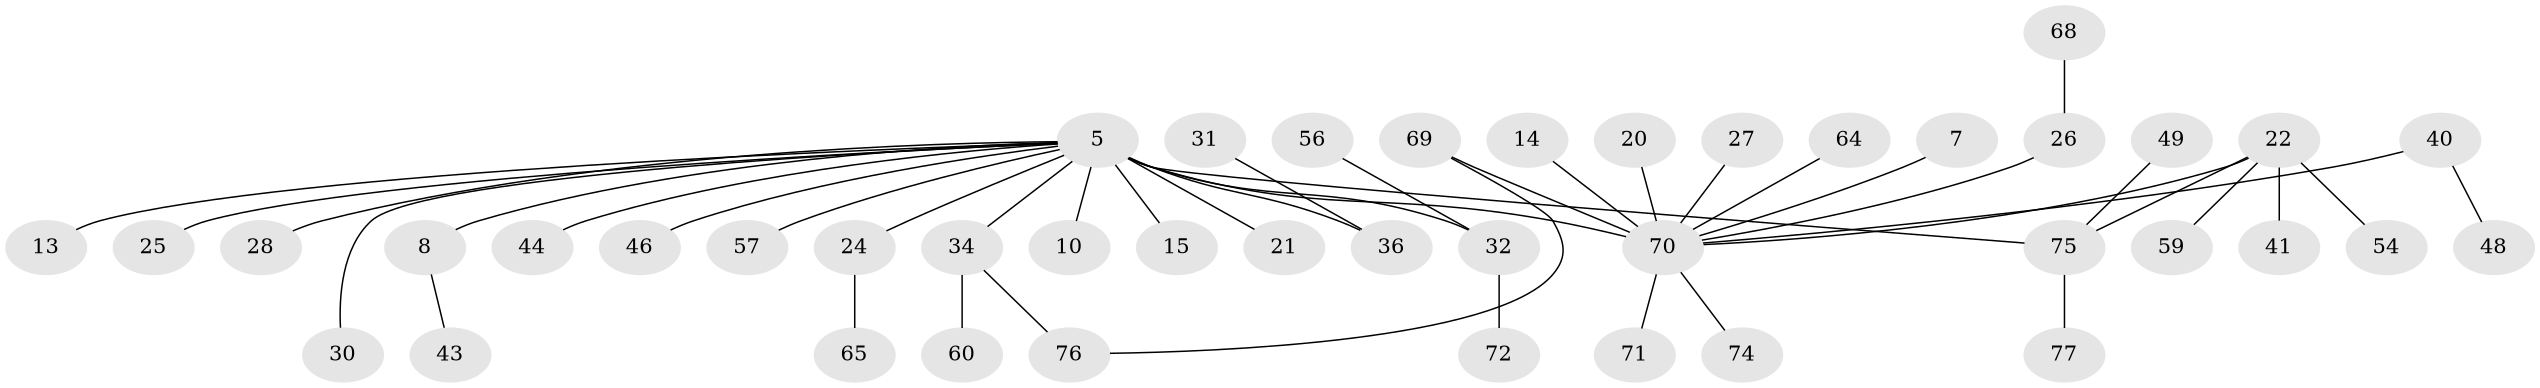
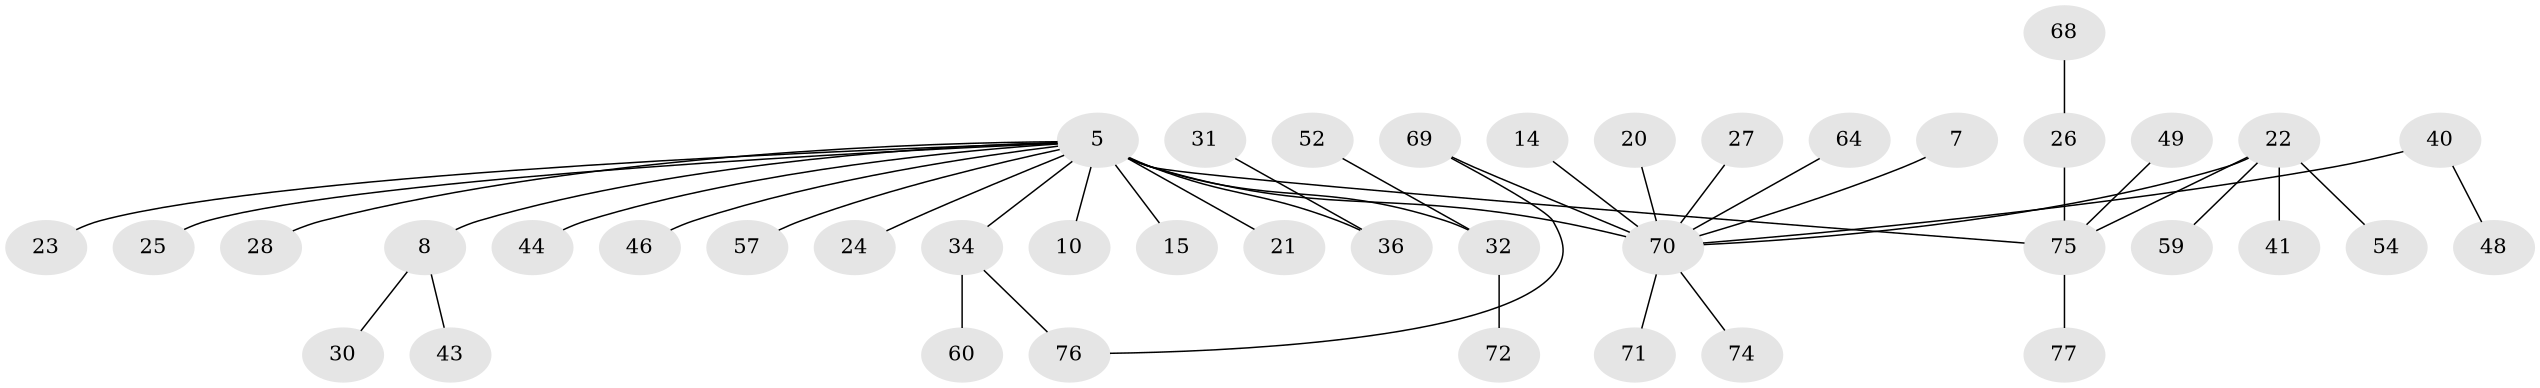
node "56": label "56" -> "52"
edge "5" -- "30": now "8" -- "30"
edge "26" -- "70": now "26" -- "75"
node "13": label "13" -> "23"
node "65": removed
